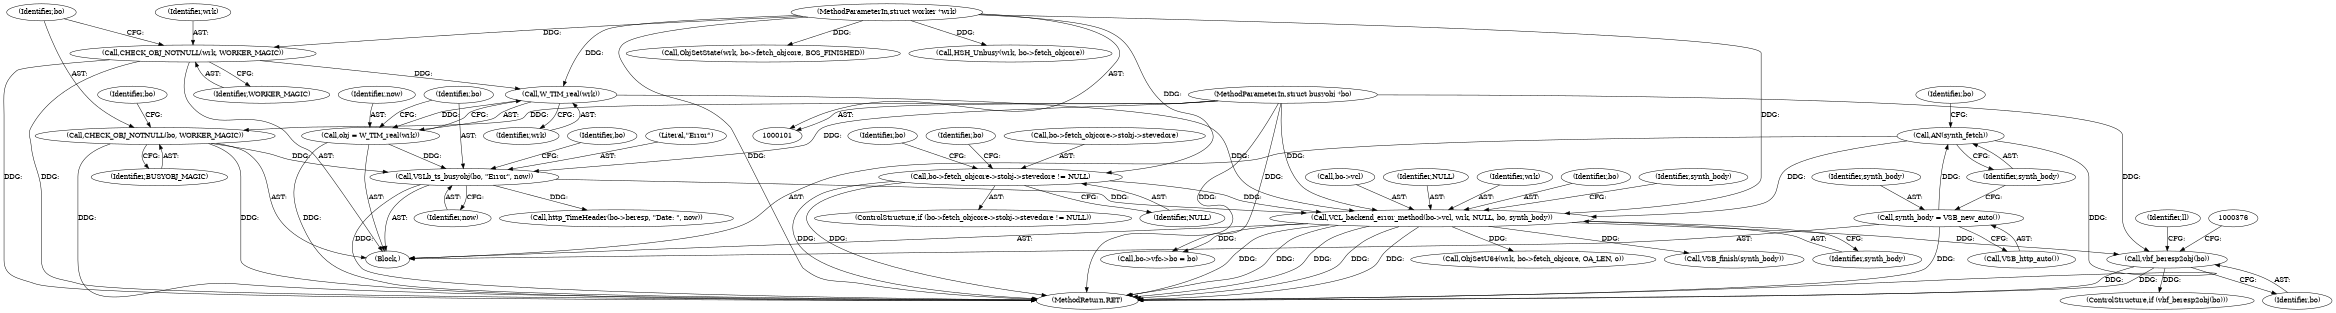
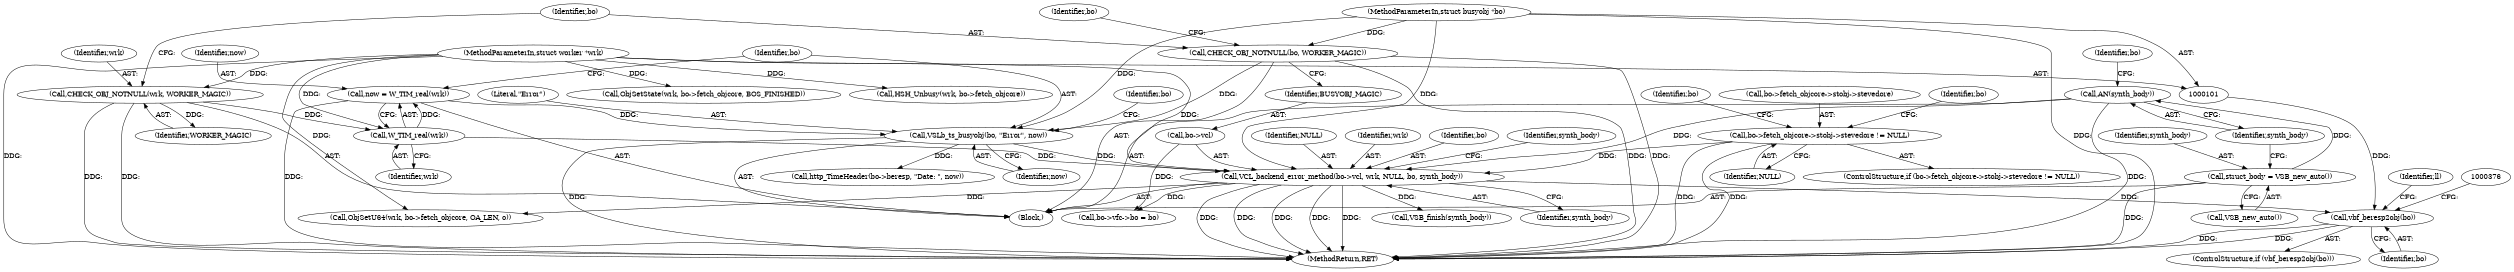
edge "(Call,CHECK_OBJ_NOTNULL(wrk, WORKER_MAGIC))" -> "(Identifier,WORKER_MAGIC)": label "CFG: " -> "DDG: "
edge "(MethodParameterIn,struct worker *wrk)" -> "(Call,bo->fetch_objcore->stobj->stevedore != NULL)": now "(MethodParameterIn,struct worker *wrk)" -> "(Call,ObjSetU64(wrk, bo->fetch_objcore, OA_LEN, o))"
edge "(MethodParameterIn,struct busyobj *bo)" -> "(Call,vbf_beresp2obj(bo))": now "1000101" -> "(Call,vbf_beresp2obj(bo))"
node "(Call,obj = W_TIM_real(wrk))": label "(Call,obj = W_TIM_real(wrk))" -> "(Call,now = W_TIM_real(wrk))"
node "(Call,AN(synth_fetch))": label "(Call,AN(synth_fetch))" -> "(Call,AN(synth_body))"
edge "(Identifier,BUSYOBJ_MAGIC)" -> "(Call,CHECK_OBJ_NOTNULL(bo, WORKER_MAGIC))": now "(Identifier,BUSYOBJ_MAGIC)" -> "(Call,bo->vcl)"
edge "(MethodParameterIn,struct busyobj *bo)" -> "(Call,bo->vfc->bo = bo)": now "(Call,bo->vcl)" -> "(Call,bo->vfc->bo = bo)"
node "(Call,synth_body = VSB_new_auto())": label "(Call,synth_body = VSB_new_auto())" -> "(Call,struct_body = VSB_new_auto())"
node "(Call,VSB_http_auto())": label "(Call,VSB_http_auto())" -> "(Call,VSB_new_auto())"
edge "(Call,vbf_beresp2obj(bo))" -> "(ControlStructure,if (vbf_beresp2obj(bo)))": label "DDG: " -> "AST: "
